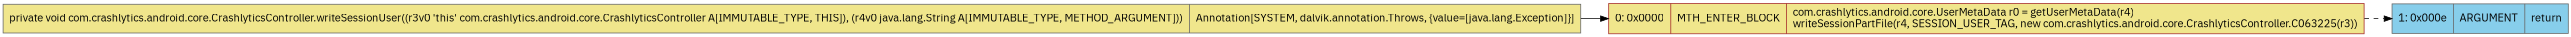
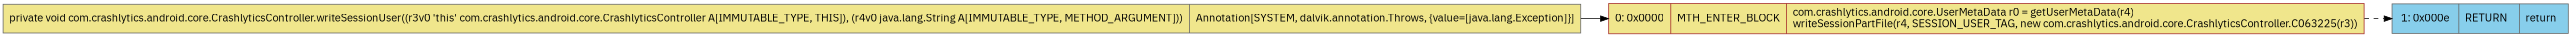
node "1: 0x000e": text "ARGUMENT" -> "RETURN"
